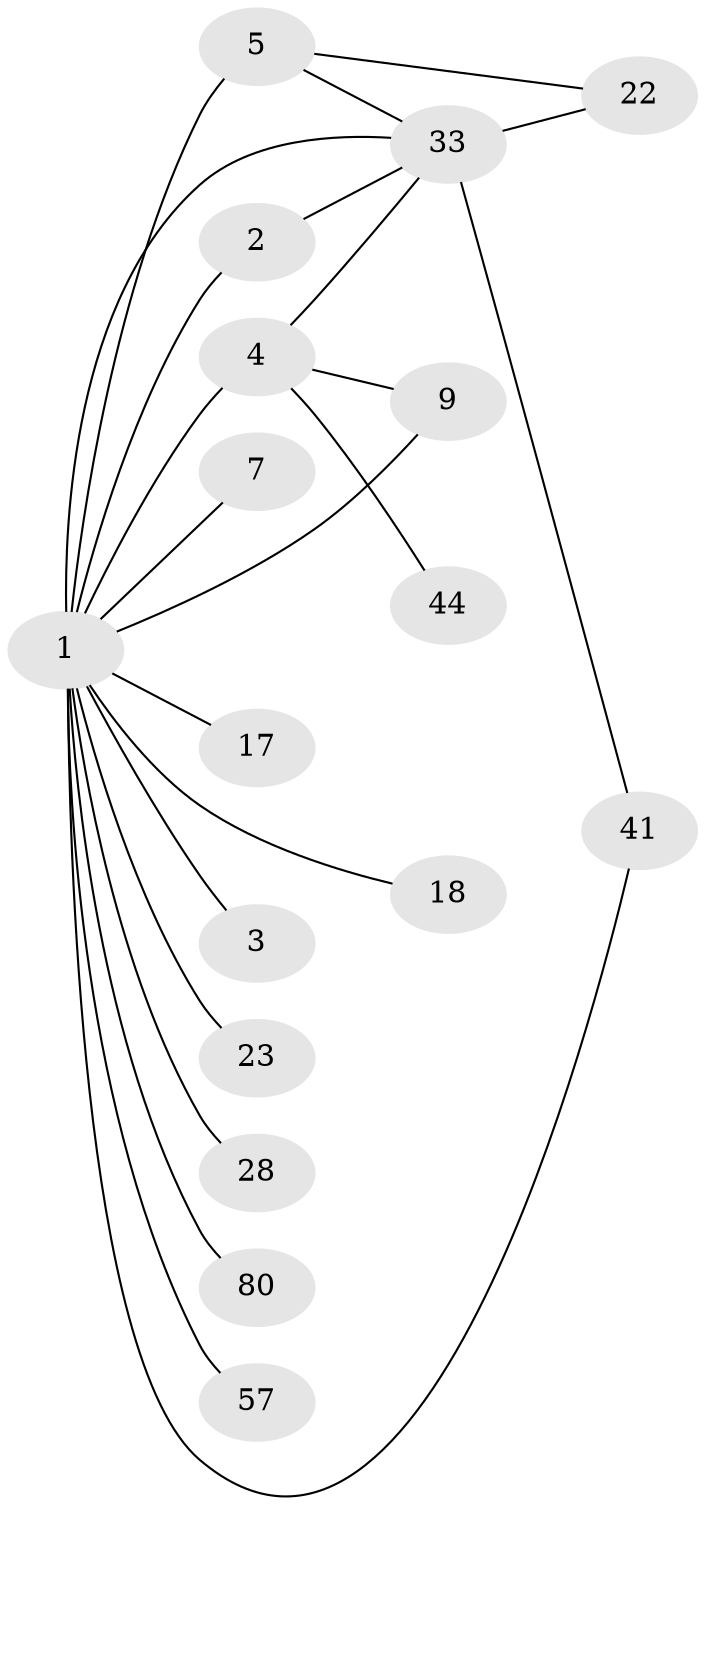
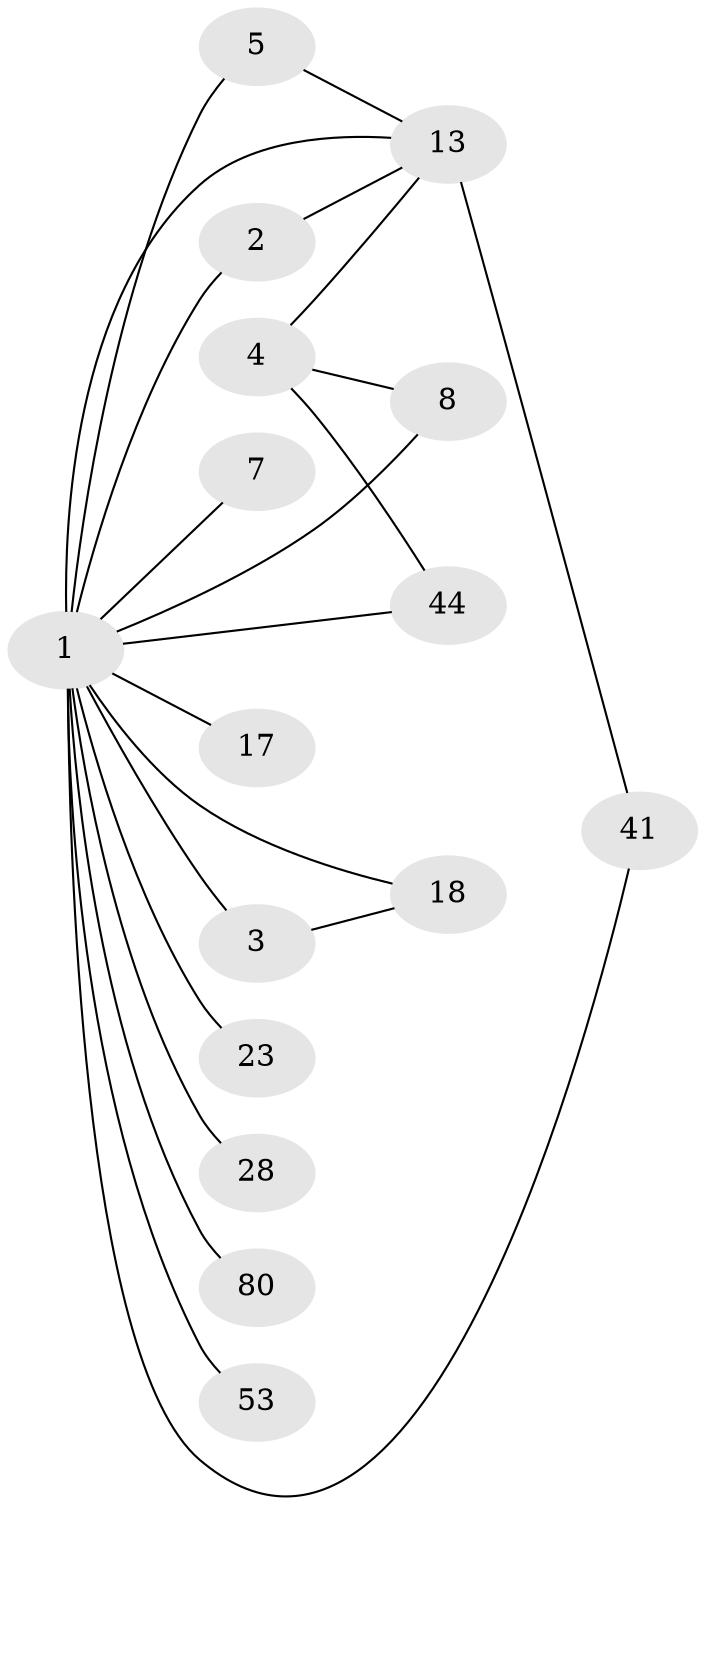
node "22": removed
node "33": label "33" -> "13"
node "9": label "9" -> "8"
edge "4" -- "1": now "44" -- "1"
edge "18" -- "3": added
node "57": label "57" -> "53"
